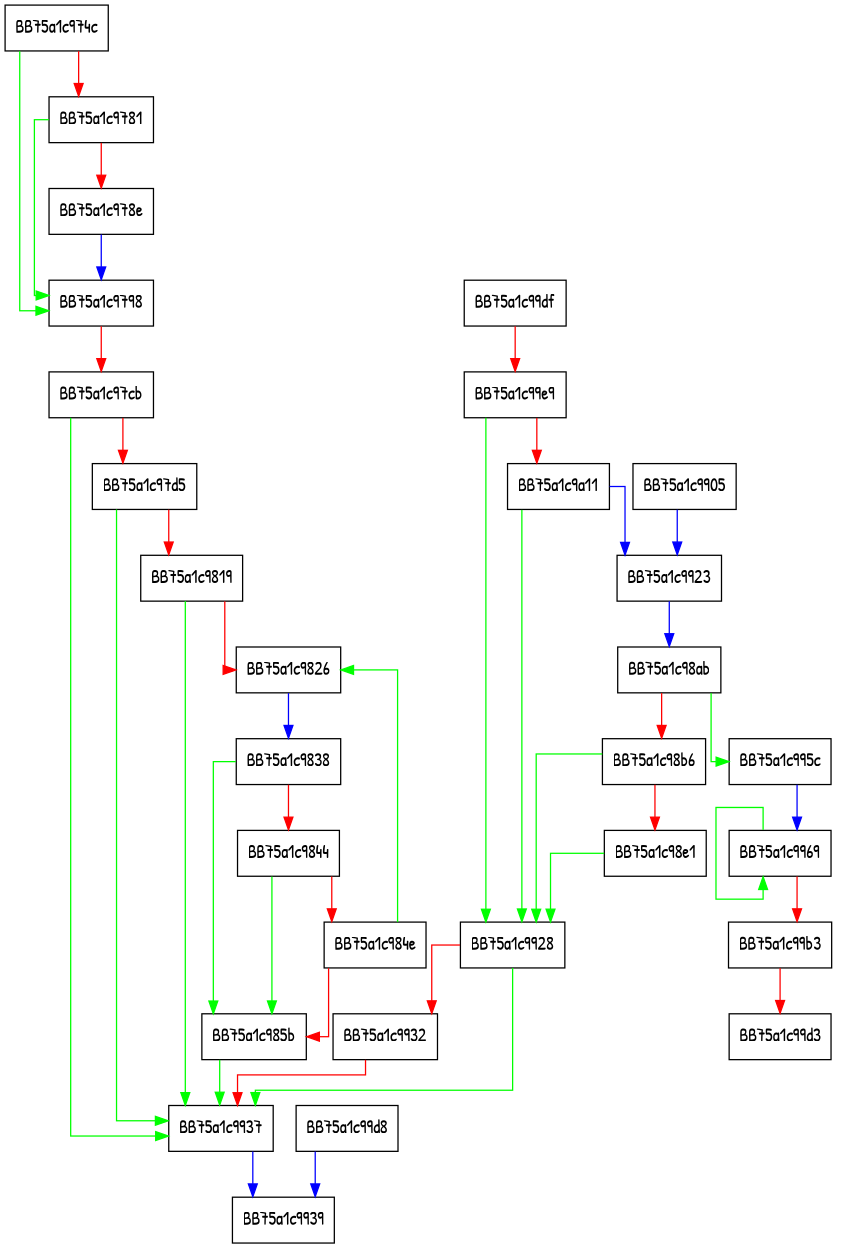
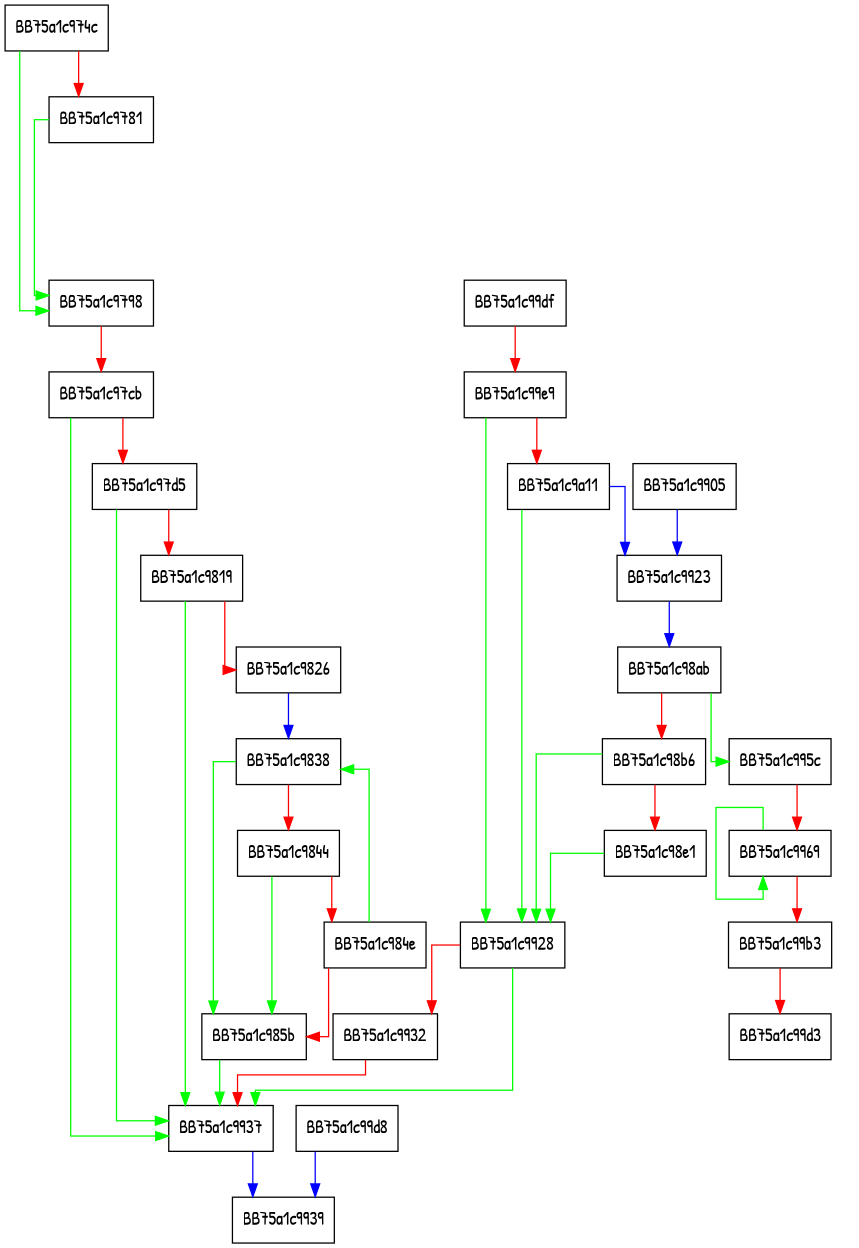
node "BB75a1c978e": removed
edge "BB75a1c984e" -> "BB75a1c9826": now "BB75a1c984e" -> "BB75a1c9838"
edge "BB75a1c995c" -> "BB75a1c9969": color blue -> red
